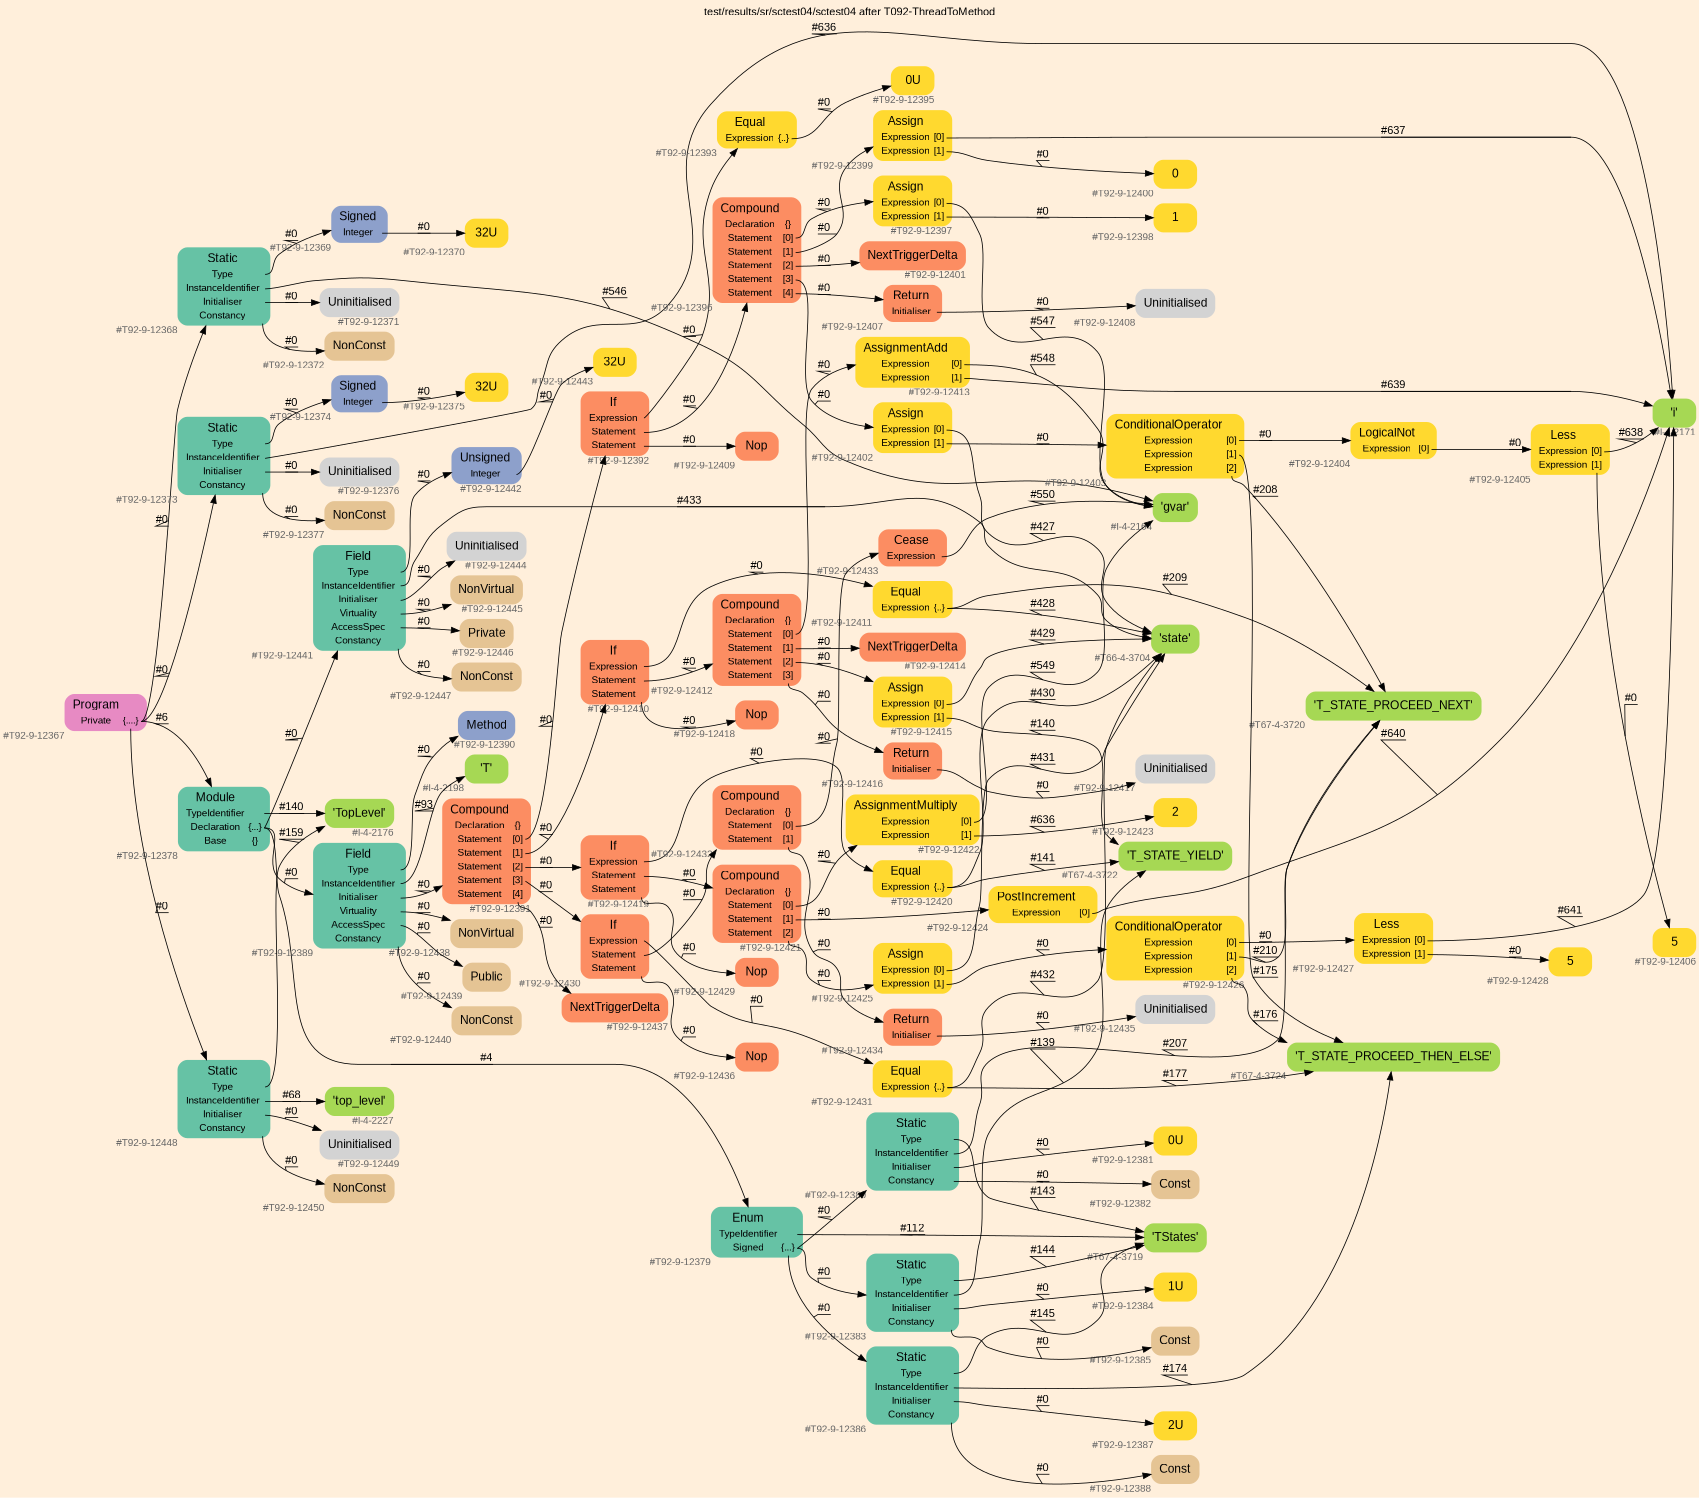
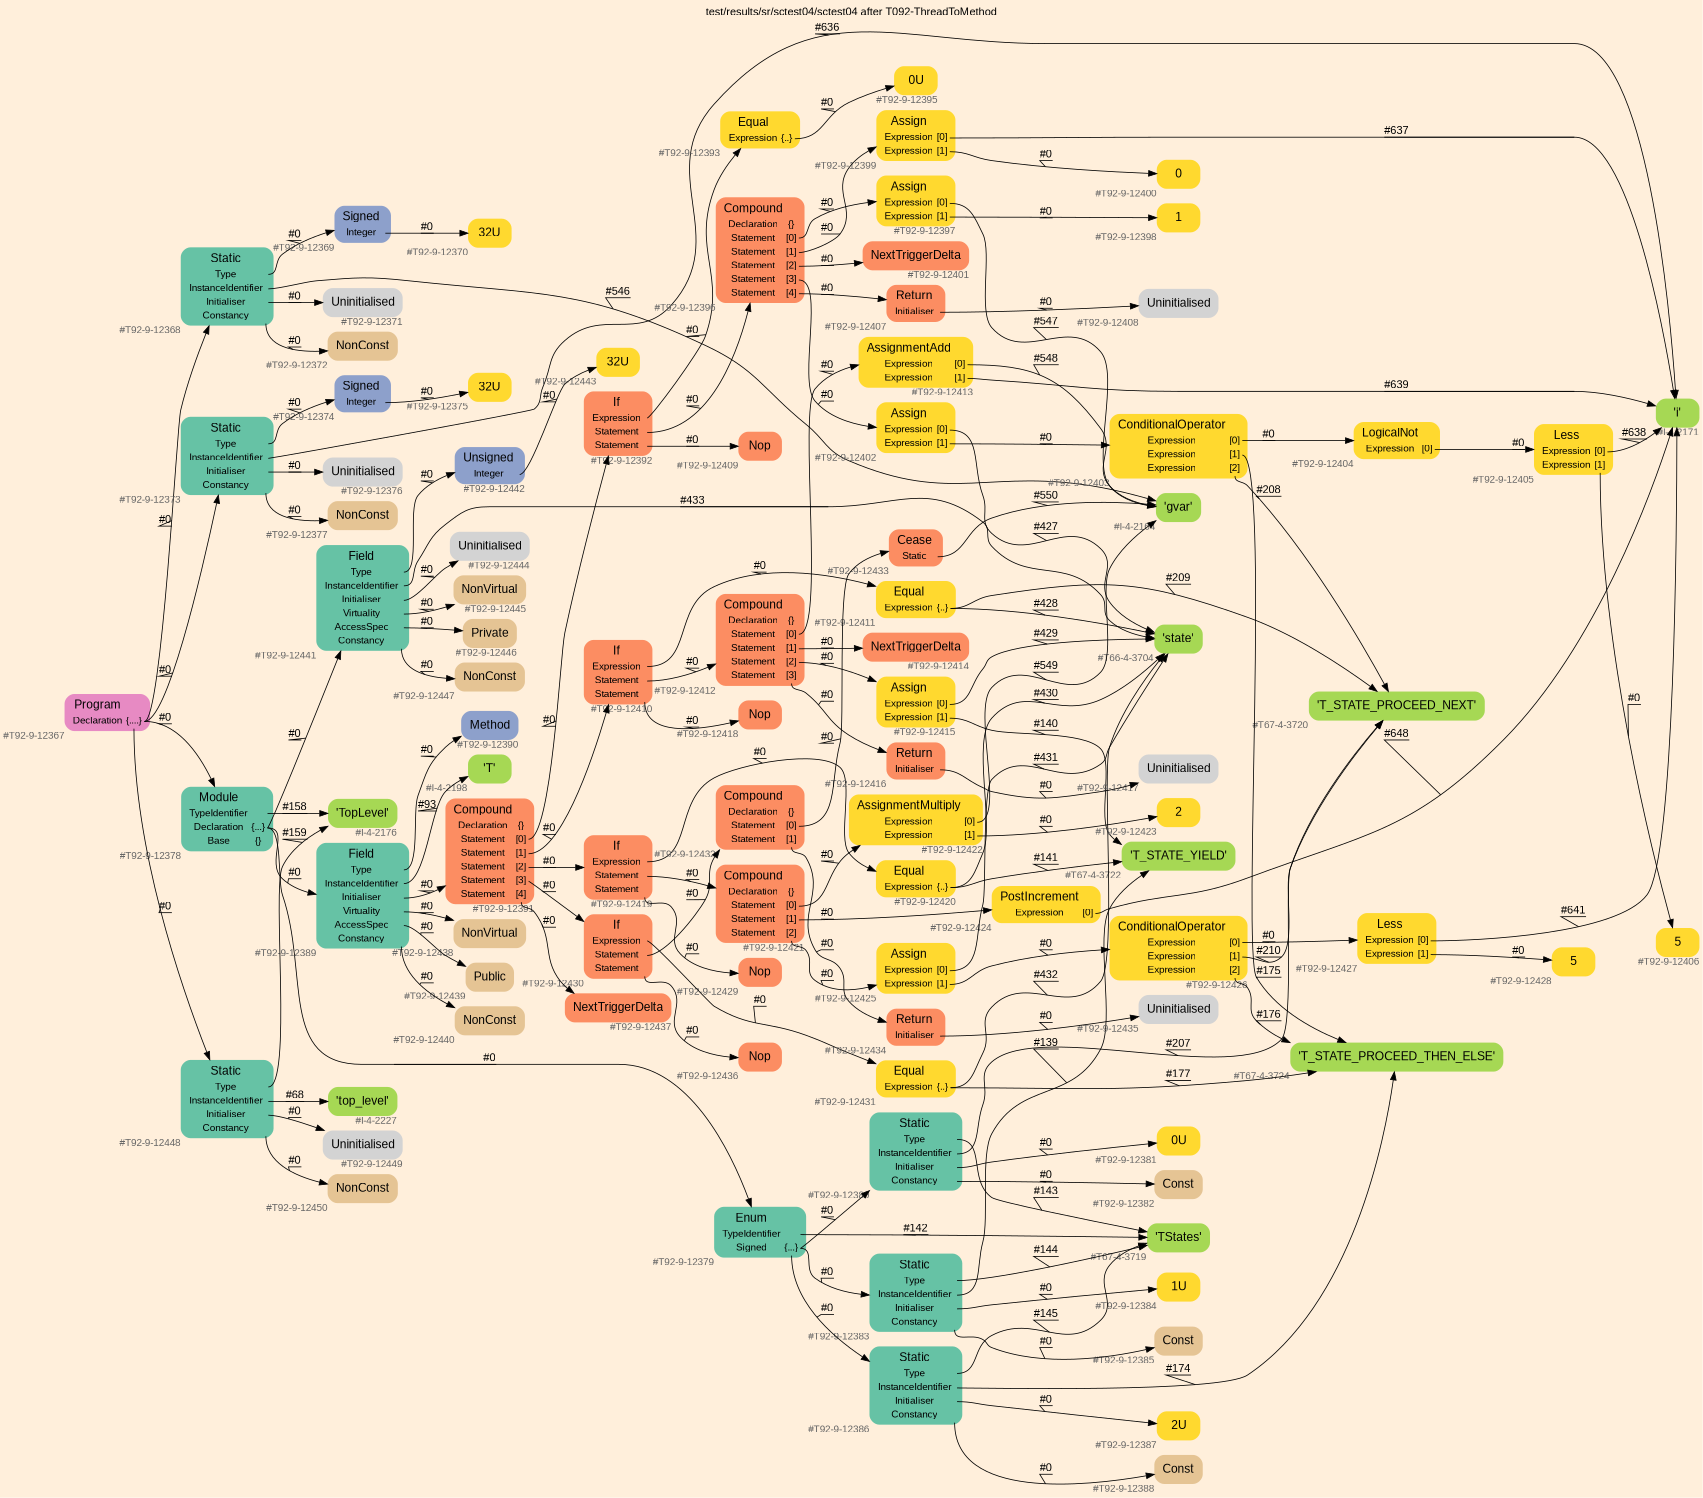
node "Cease": text "Expression" -> "Static"
edge "Program" -> "Module": label "#6" -> "#0"
node "Program": text "Private" -> "Declaration"
edge "PostIncrement" -> "'i'": label "#640" -> "#648"
edge "Module" -> "'TopLevel'": label "#140" -> "#158"
edge "AssignmentMultiply" -> "2": label "#636" -> "#0"
edge "Module" -> "Enum": label "#4" -> "#0"
edge "Enum" -> "'TStates'": label "#112" -> "#142"
